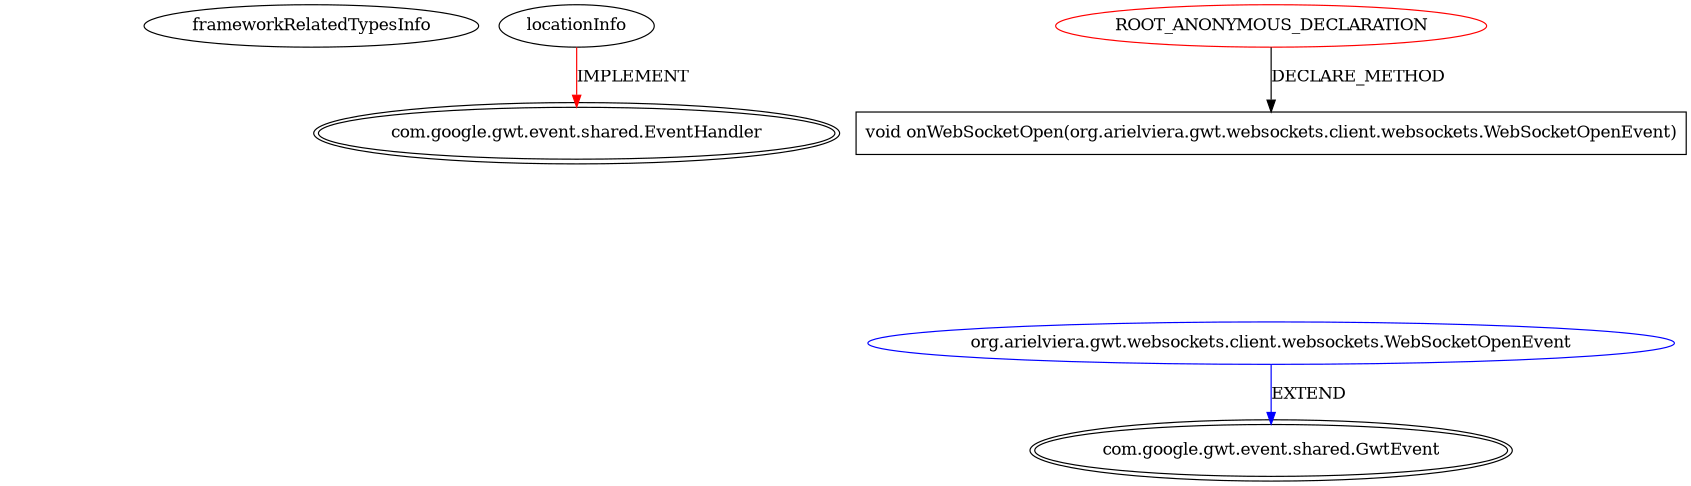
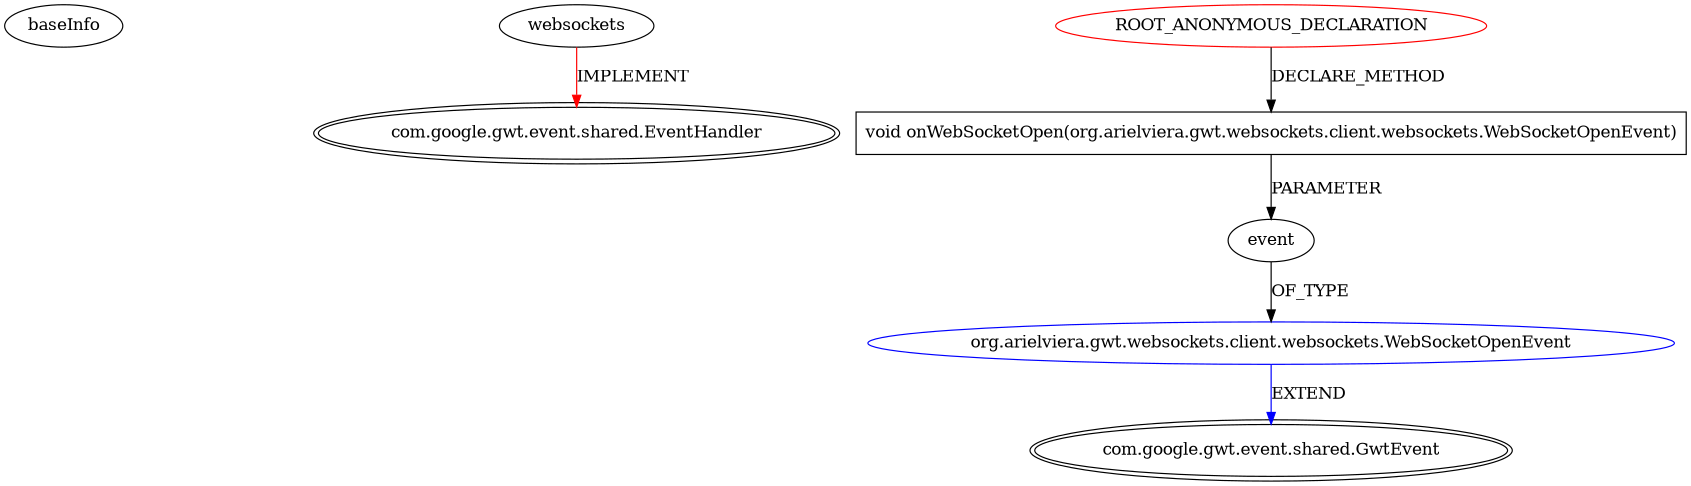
node "baseInfo": added
node "frameworkRelatedTypesInfo": removed
node "locationInfo": label "locationInfo" -> "websockets"
node "event": added
